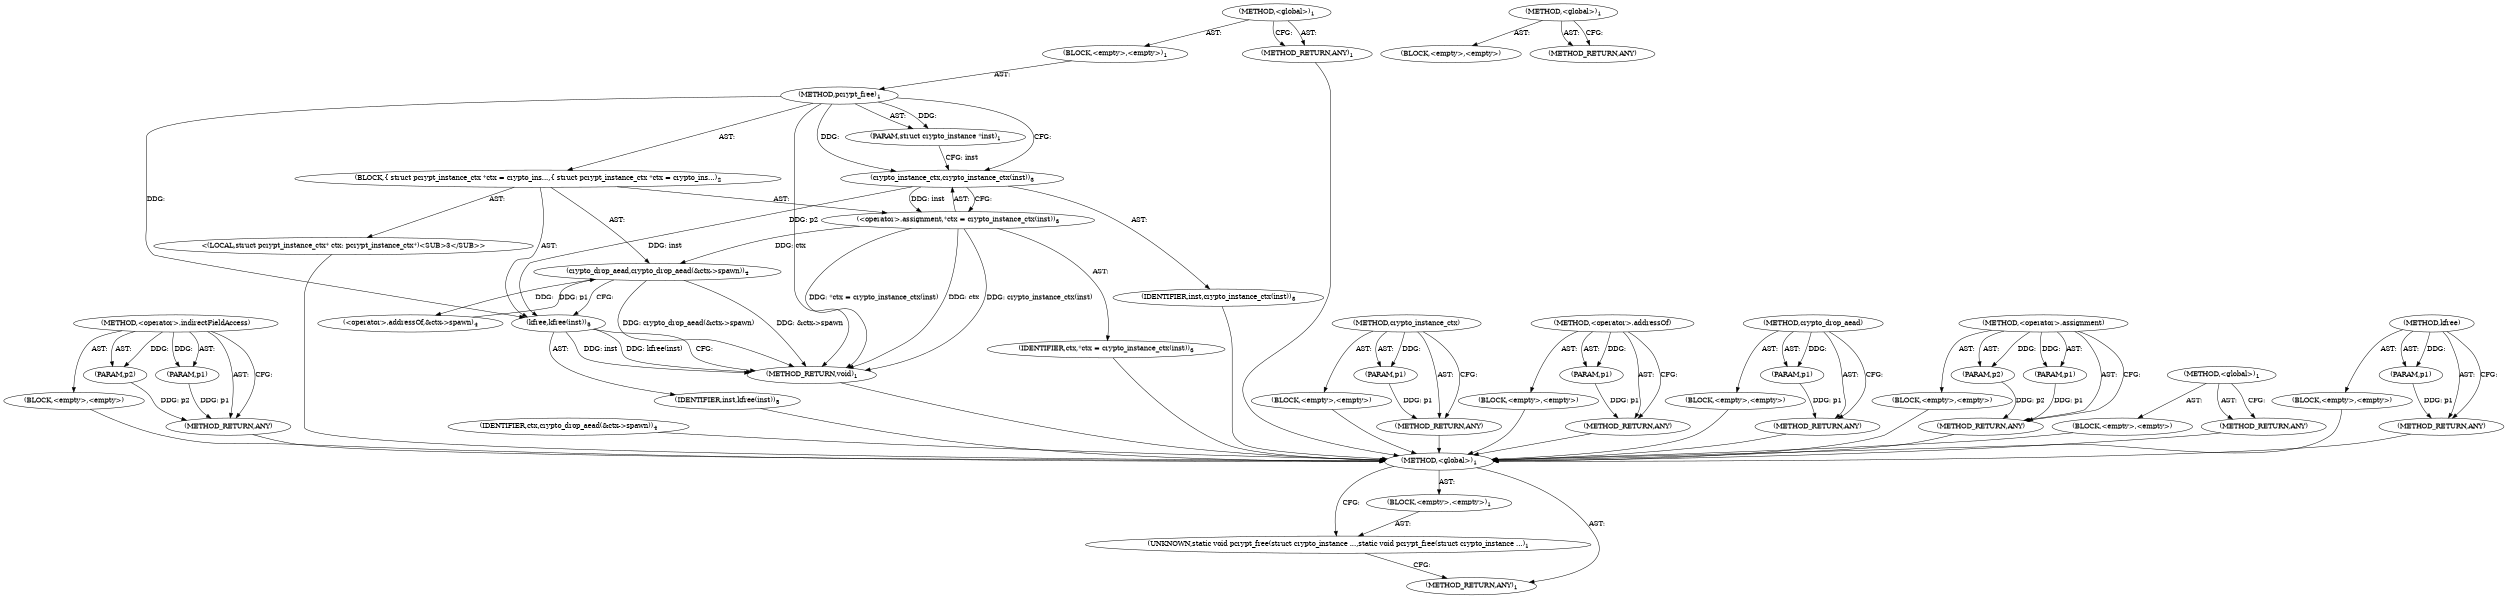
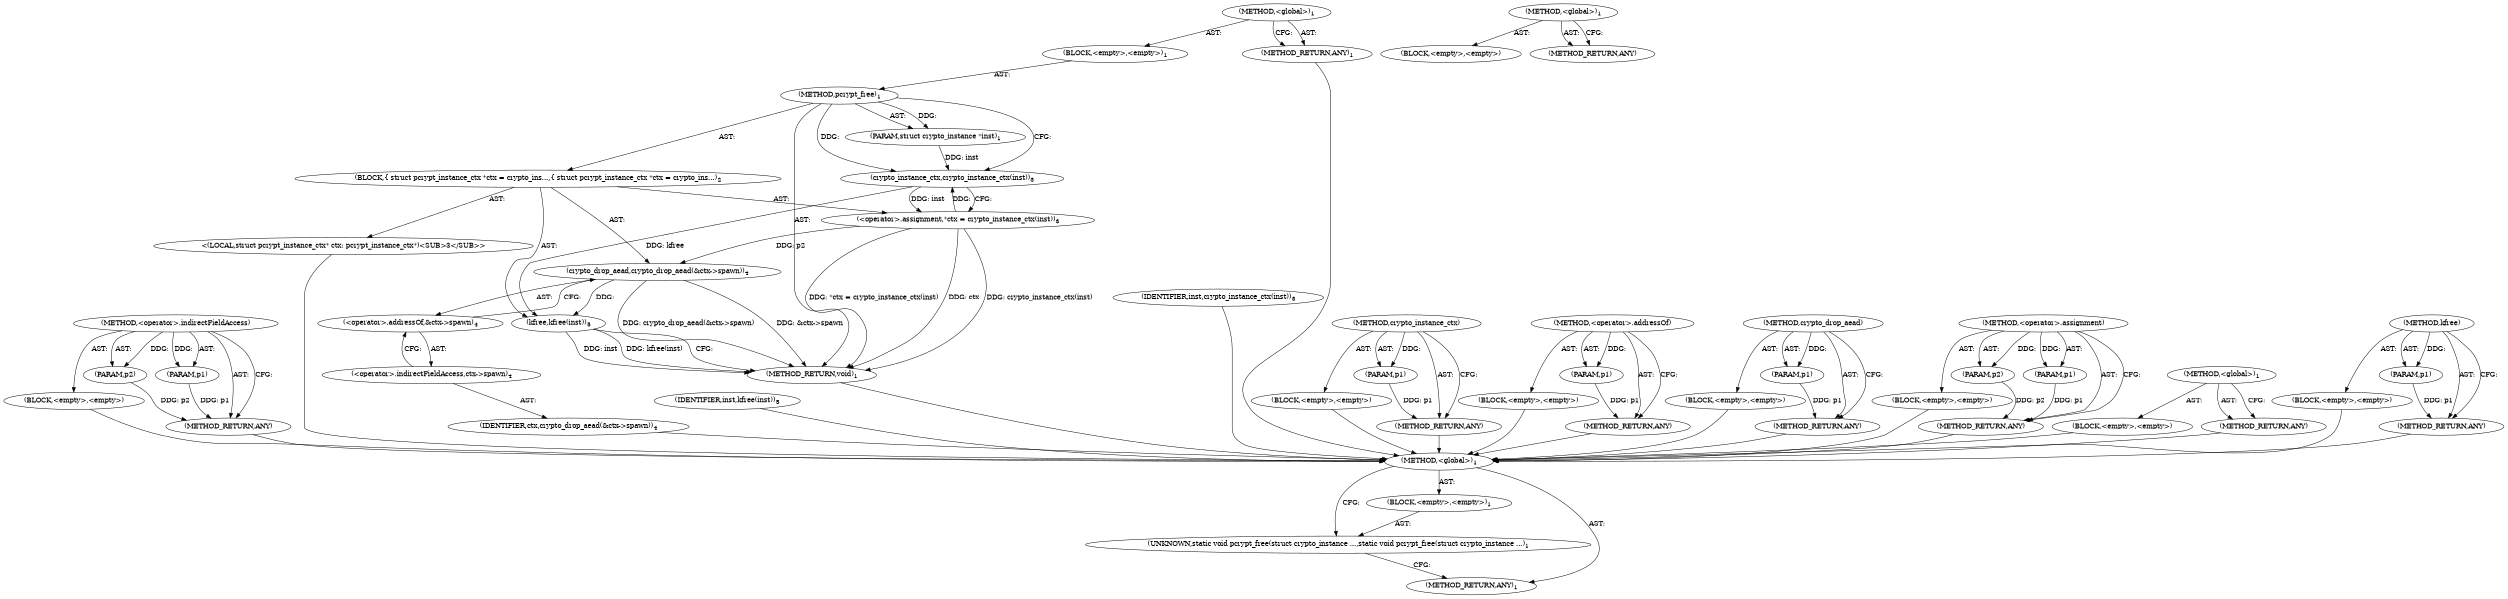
edge "(METHOD,pcrypt_free)" -> "(kfree,kfree(inst))": removed, label "DDG:"
edge "(PARAM,struct crypto_instance *inst)" -> "(crypto_instance_ctx,crypto_instance_ctx(inst))": label "CFG: inst" -> "DDG: inst"
edge "(<operator>.assignment,*ctx = crypto_instance_ctx(inst))" -> "(crypto_instance_ctx,crypto_instance_ctx(inst))": label "AST: " -> "DDG: "
edge "(METHOD,pcrypt_free)" -> "(METHOD_RETURN,void)": label "DDG: p2" -> "AST: "
edge "(crypto_instance_ctx,crypto_instance_ctx(inst))" -> "(IDENTIFIER,inst,crypto_instance_ctx(inst))": removed, label "AST:"
edge "(crypto_instance_ctx,crypto_instance_ctx(inst))" -> "(kfree,kfree(inst))": label "DDG: inst" -> "DDG: kfree"
edge "(<operator>.assignment,*ctx = crypto_instance_ctx(inst))" -> "(crypto_drop_aead,crypto_drop_aead(&ctx->spawn))": label "DDG: ctx" -> "DDG: p2"
edge "(crypto_drop_aead,crypto_drop_aead(&ctx->spawn))" -> "(<operator>.addressOf,&ctx->spawn)": label "DDG: " -> "AST: "
edge "(<operator>.addressOf,&ctx->spawn)" -> "(crypto_drop_aead,crypto_drop_aead(&ctx->spawn))": label "DDG: p1" -> "CFG: "
edge "(crypto_drop_aead,crypto_drop_aead(&ctx->spawn))" -> "(kfree,kfree(inst))": label "CFG: " -> "DDG: "
node "(IDENTIFIER,ctx,*ctx = crypto_instance_ctx(inst))": removed
node "(<operator>.indirectFieldAccess,ctx->spawn)": added
edge "(kfree,kfree(inst))" -> "(IDENTIFIER,inst,kfree(inst))": removed, label "AST:"
